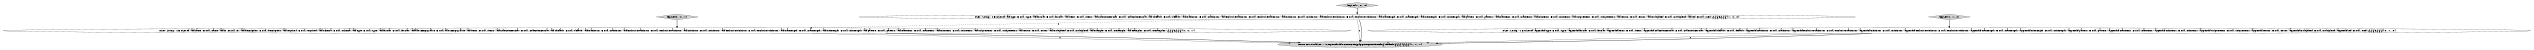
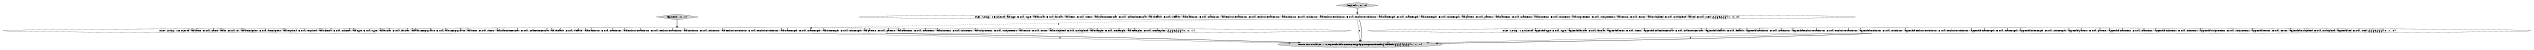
node "keySet['0', '1', '0']": removed
